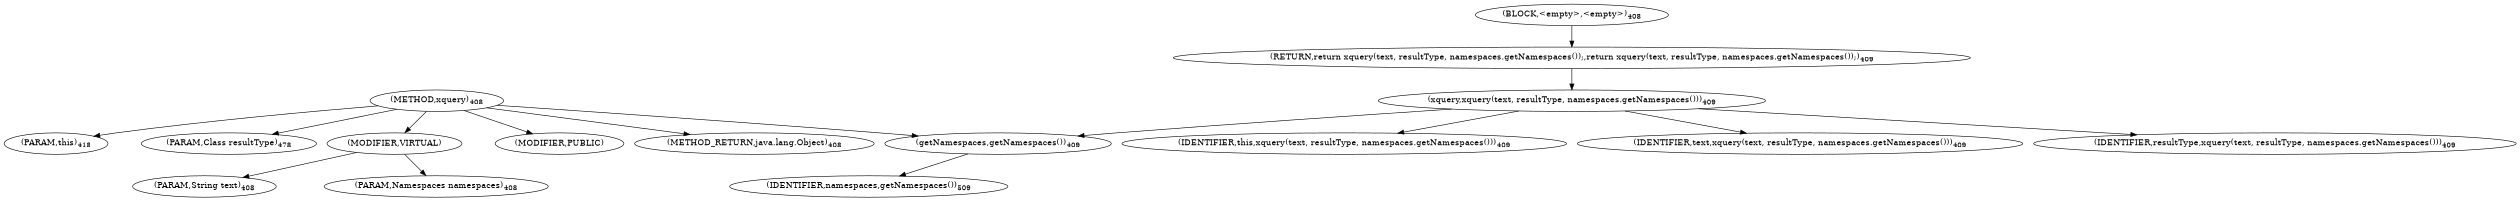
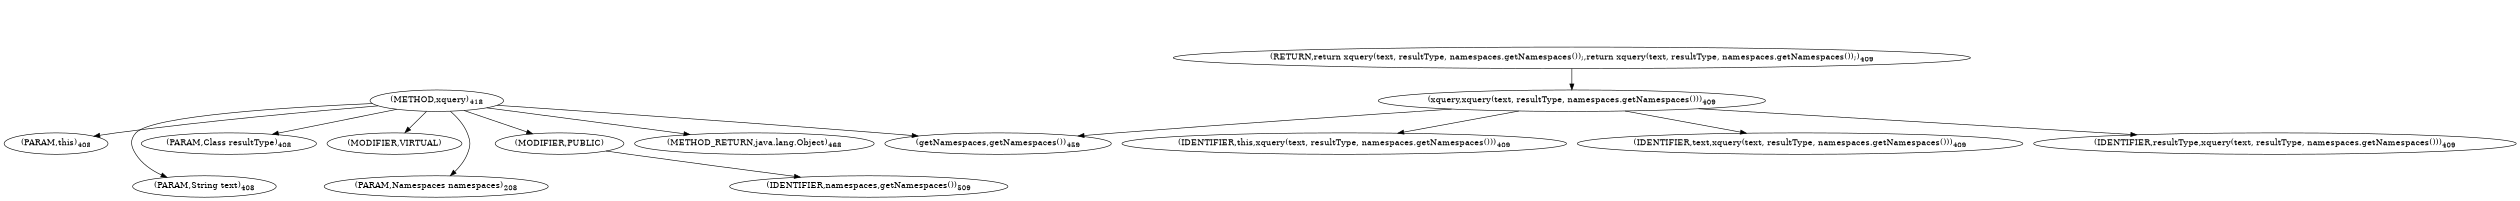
node "(BLOCK,<empty>,<empty>)": removed
node "(METHOD,xquery)": text "408" -> "418"
node "(PARAM,this)": text "418" -> "408"
node "(PARAM,Class resultType)": text "478" -> "408"
node "(METHOD_RETURN,java.lang.Object)": text "408" -> "468"
node "(getNamespaces,getNamespaces())": text "409" -> "459"
edge "(MODIFIER,VIRTUAL)" -> "(PARAM,Namespaces namespaces)": now "(METHOD,xquery)" -> "(PARAM,Namespaces namespaces)"
edge "(MODIFIER,VIRTUAL)" -> "(PARAM,String text)": now "(METHOD,xquery)" -> "(PARAM,String text)"
edge "(getNamespaces,getNamespaces())" -> "(IDENTIFIER,namespaces,getNamespaces())": now "(MODIFIER,PUBLIC)" -> "(IDENTIFIER,namespaces,getNamespaces())"
node "(PARAM,Namespaces namespaces)": text "408" -> "208"
